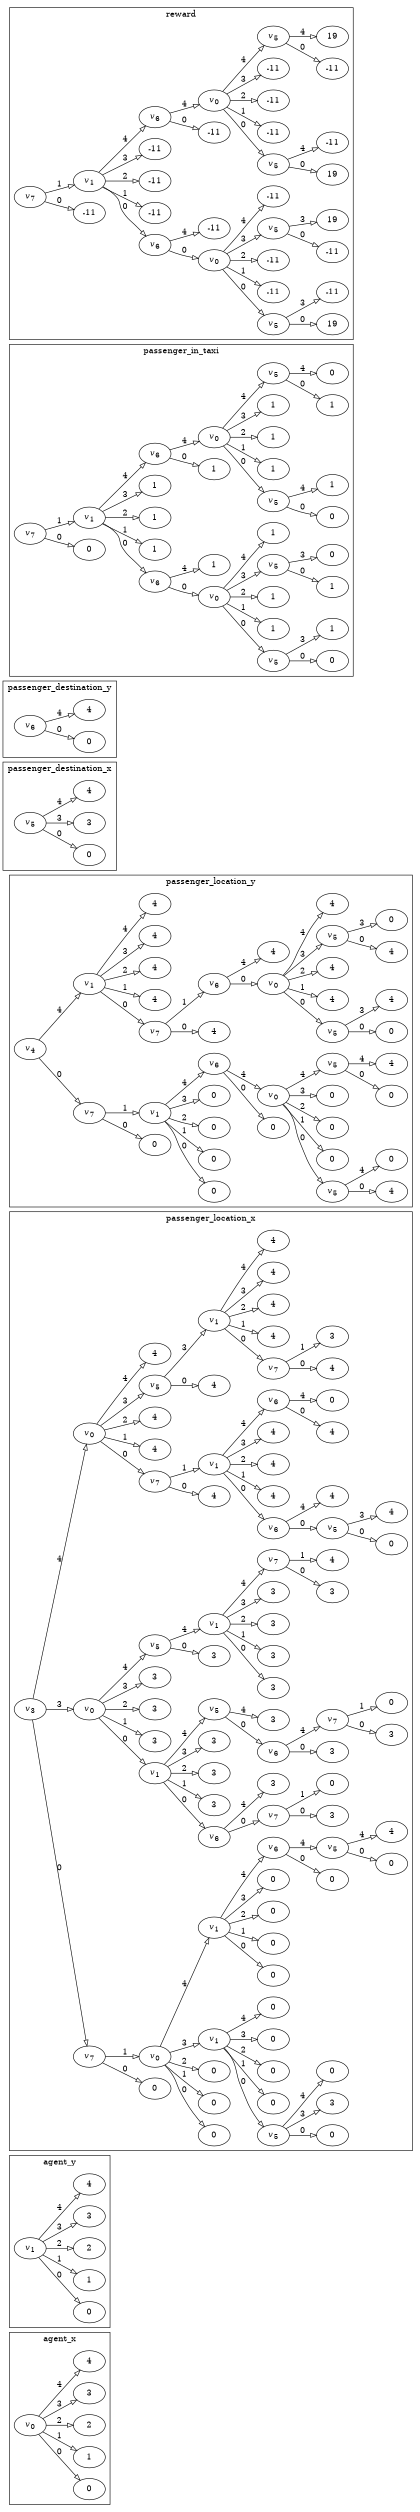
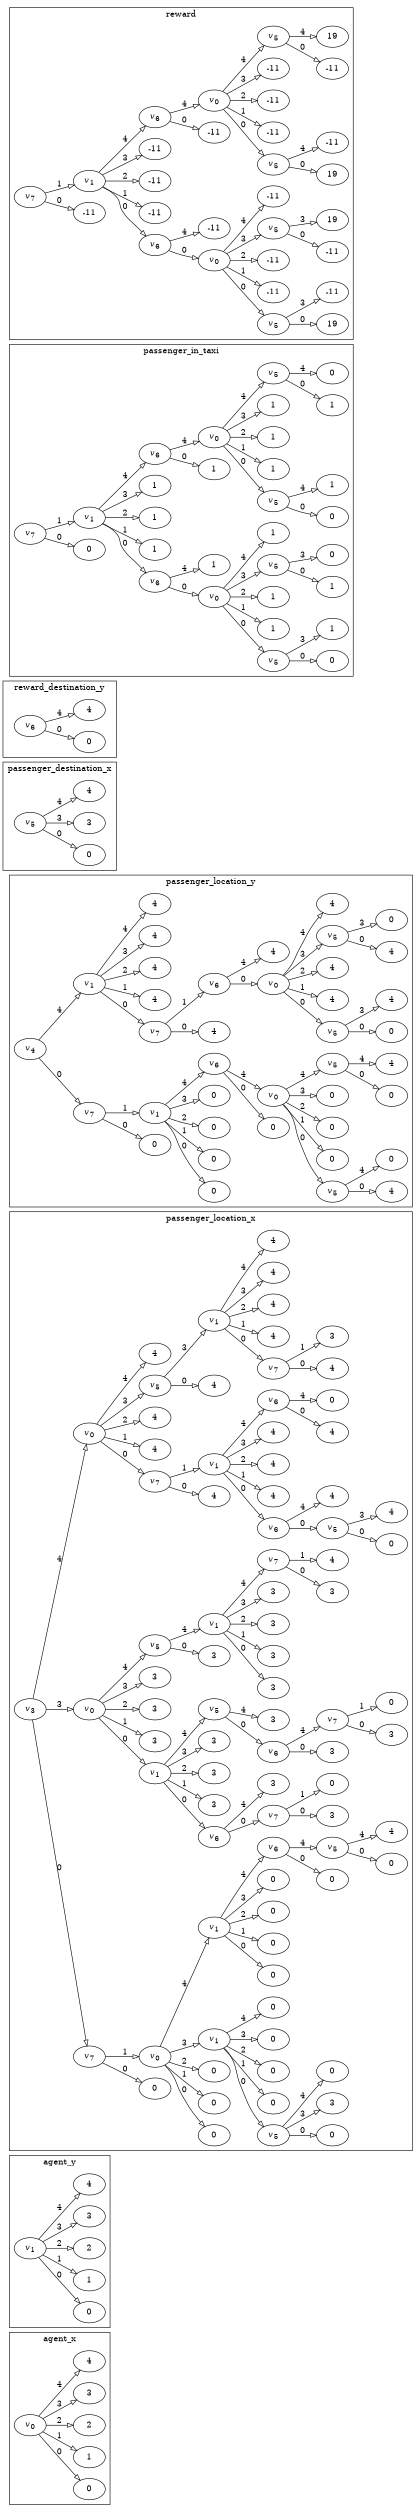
cluster "passenger_destination_y": label "passenger_destination_y" -> "reward_destination_y"
